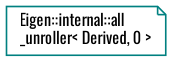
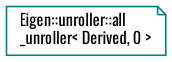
node "Eigen::internal::all _unroller< Derived, 0 >": label "Eigen::internal::all _unroller< Derived, 0 >" -> "Eigen::unroller::all _unroller< Derived, 0 >"
